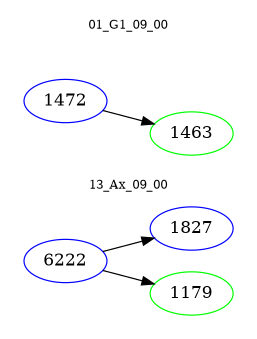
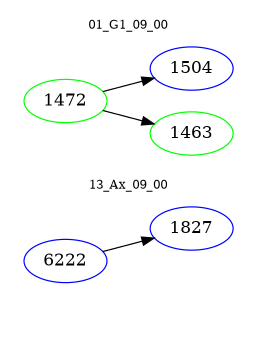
node "1504": added
node "1472": color blue -> green
node "1179": removed
